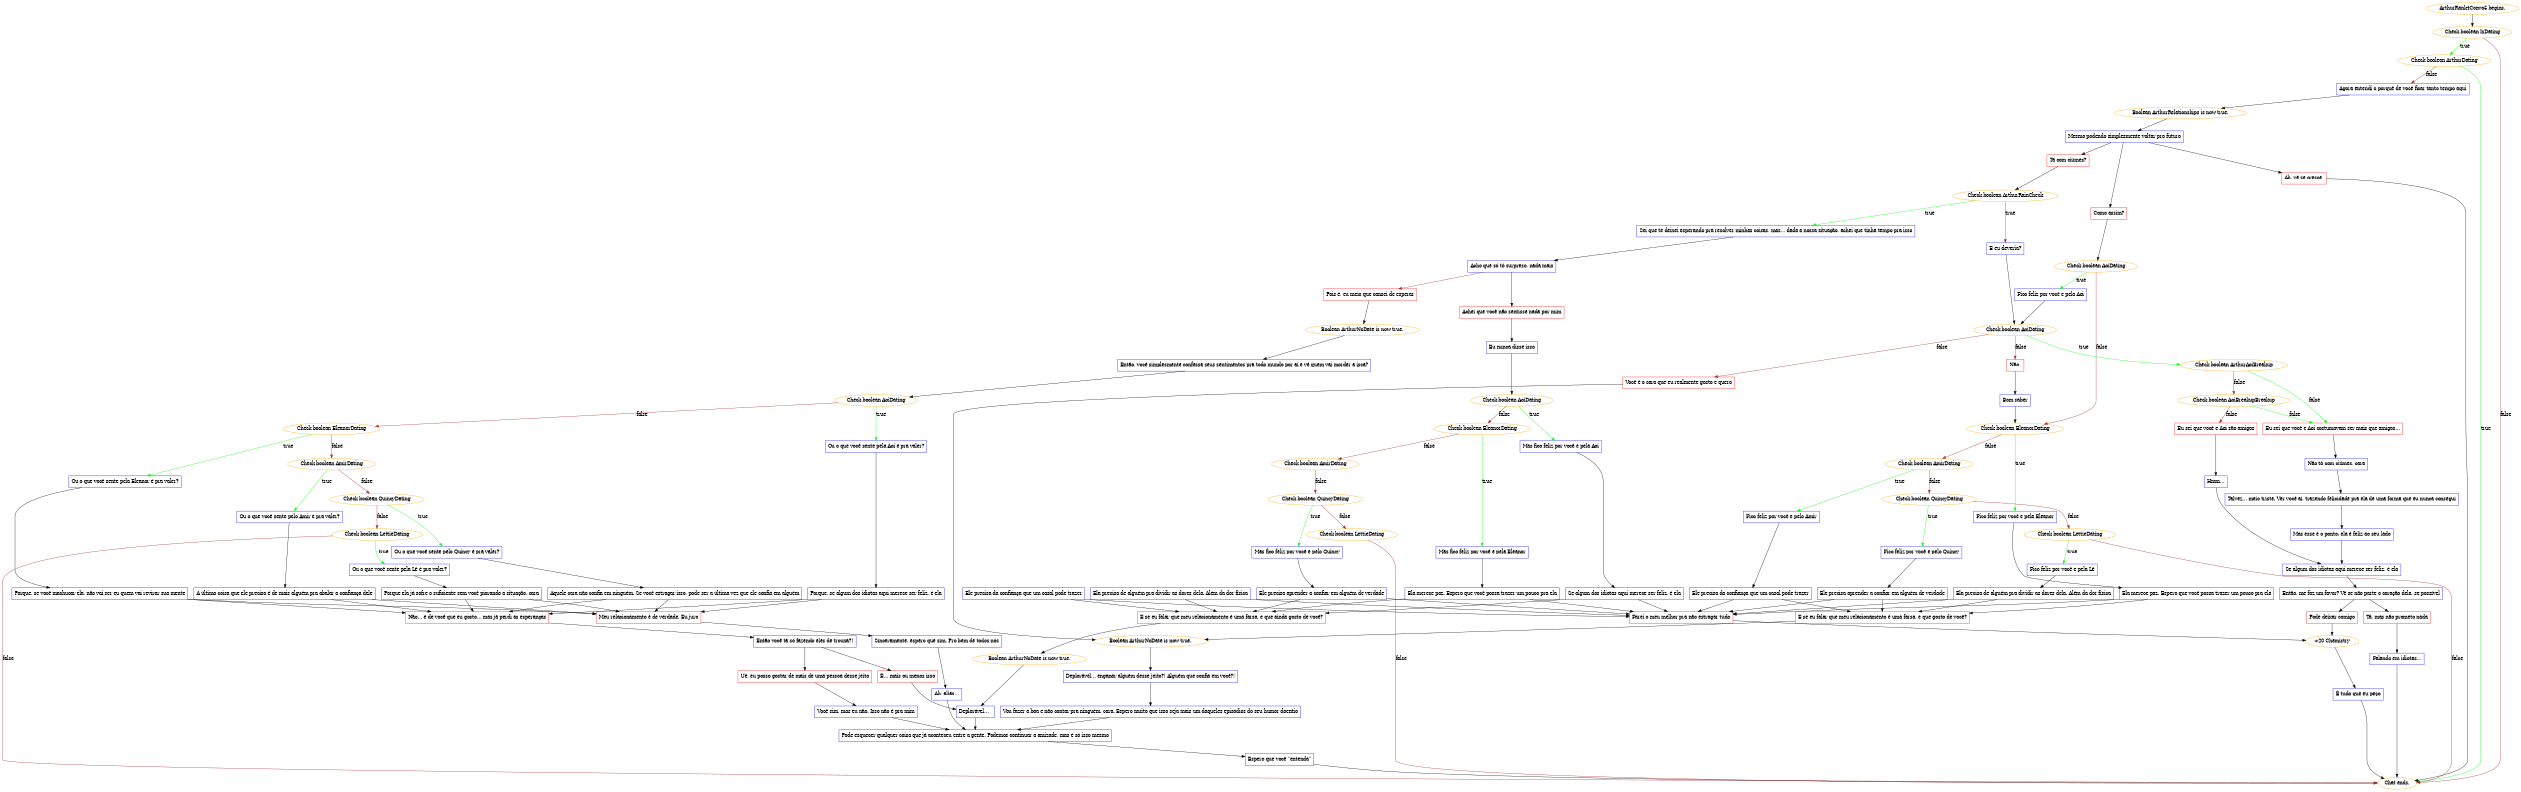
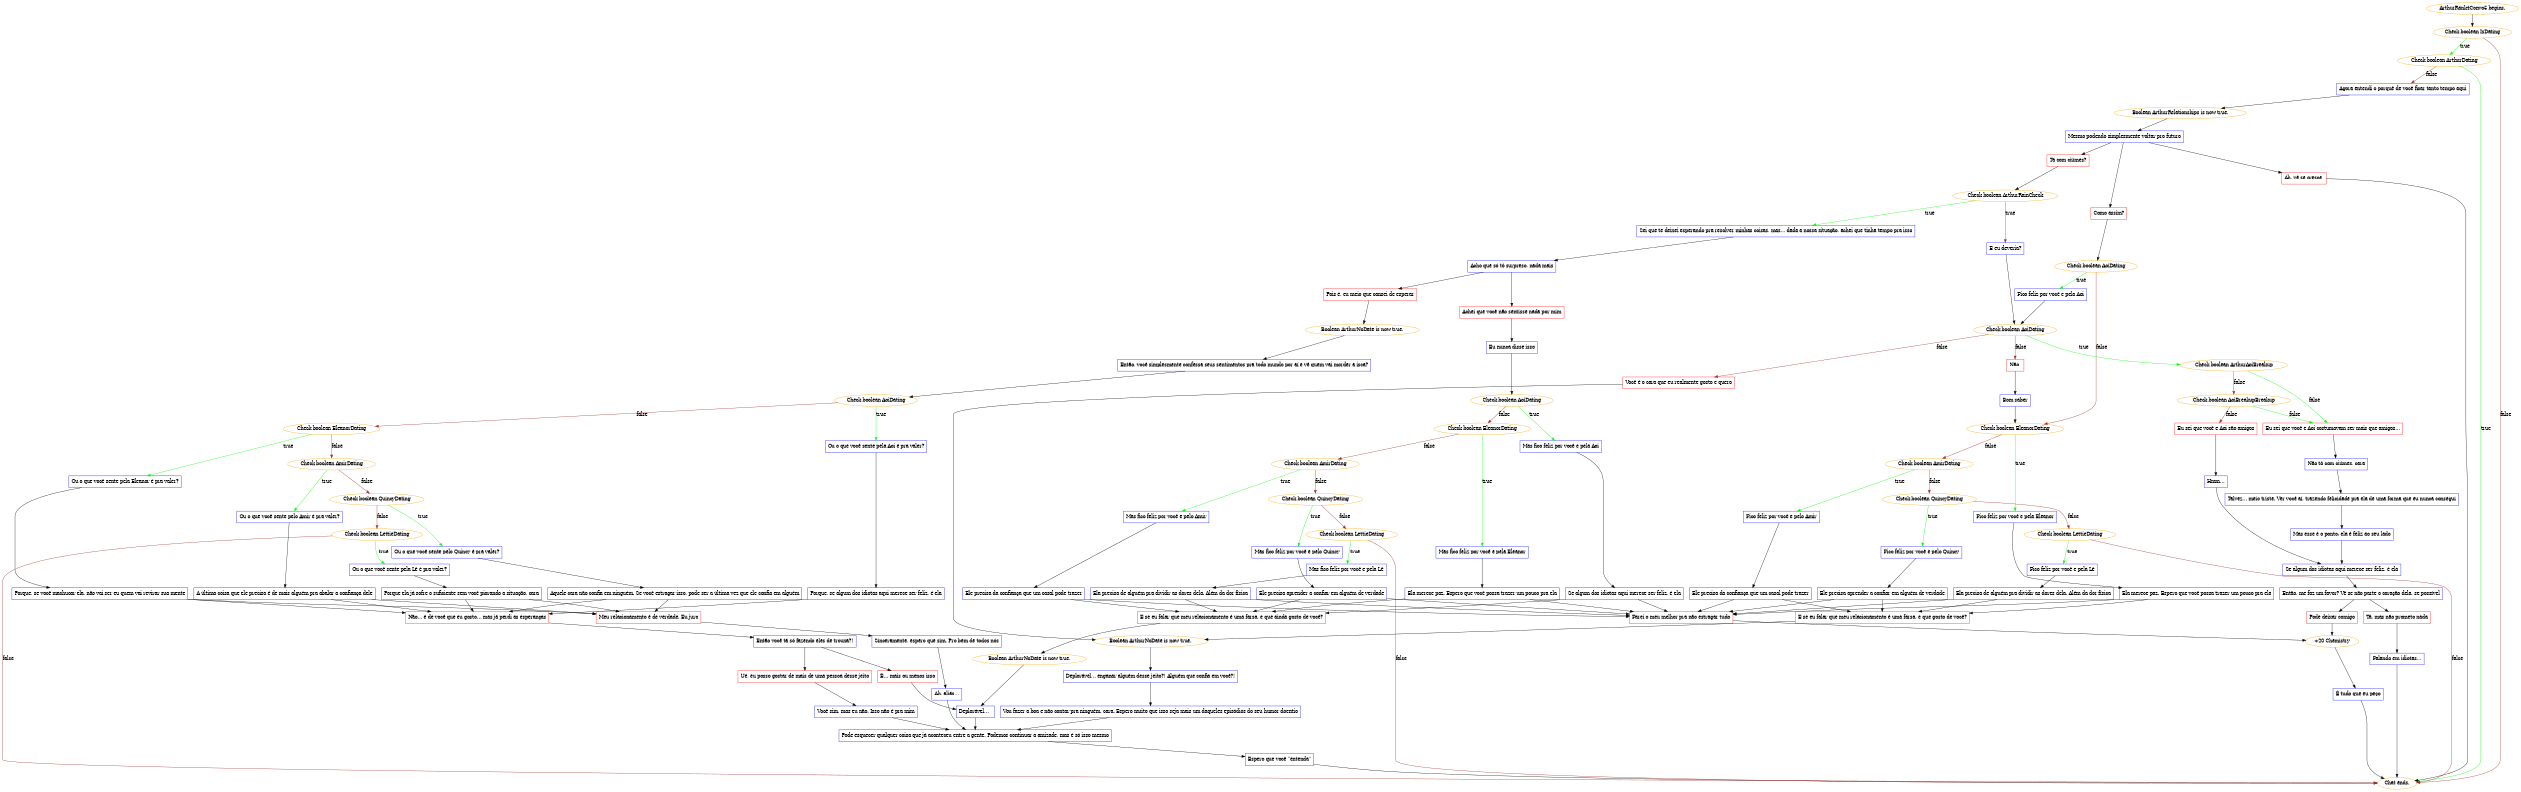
edge "Acho que só tô surpreso, nada mais" -> "Pois é, eu meio que cansei de esperar": color brown -> black
node "Mas fico feliz por você e pelo Amir": added
node "Mas fico feliz por você e pela Lê": added
edge "Porque, se algum dos idiotas aqui merece ser feliz, é ela" -> "Meu relacionamento é de verdade. Eu juro": removed
